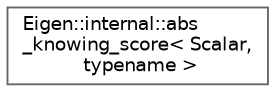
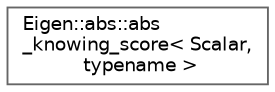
node "Eigen::internal::abs _knowing_score< Scalar, typename >": label "Eigen::internal::abs _knowing_score< Scalar, typename >" -> "Eigen::abs::abs _knowing_score< Scalar, typename >"
